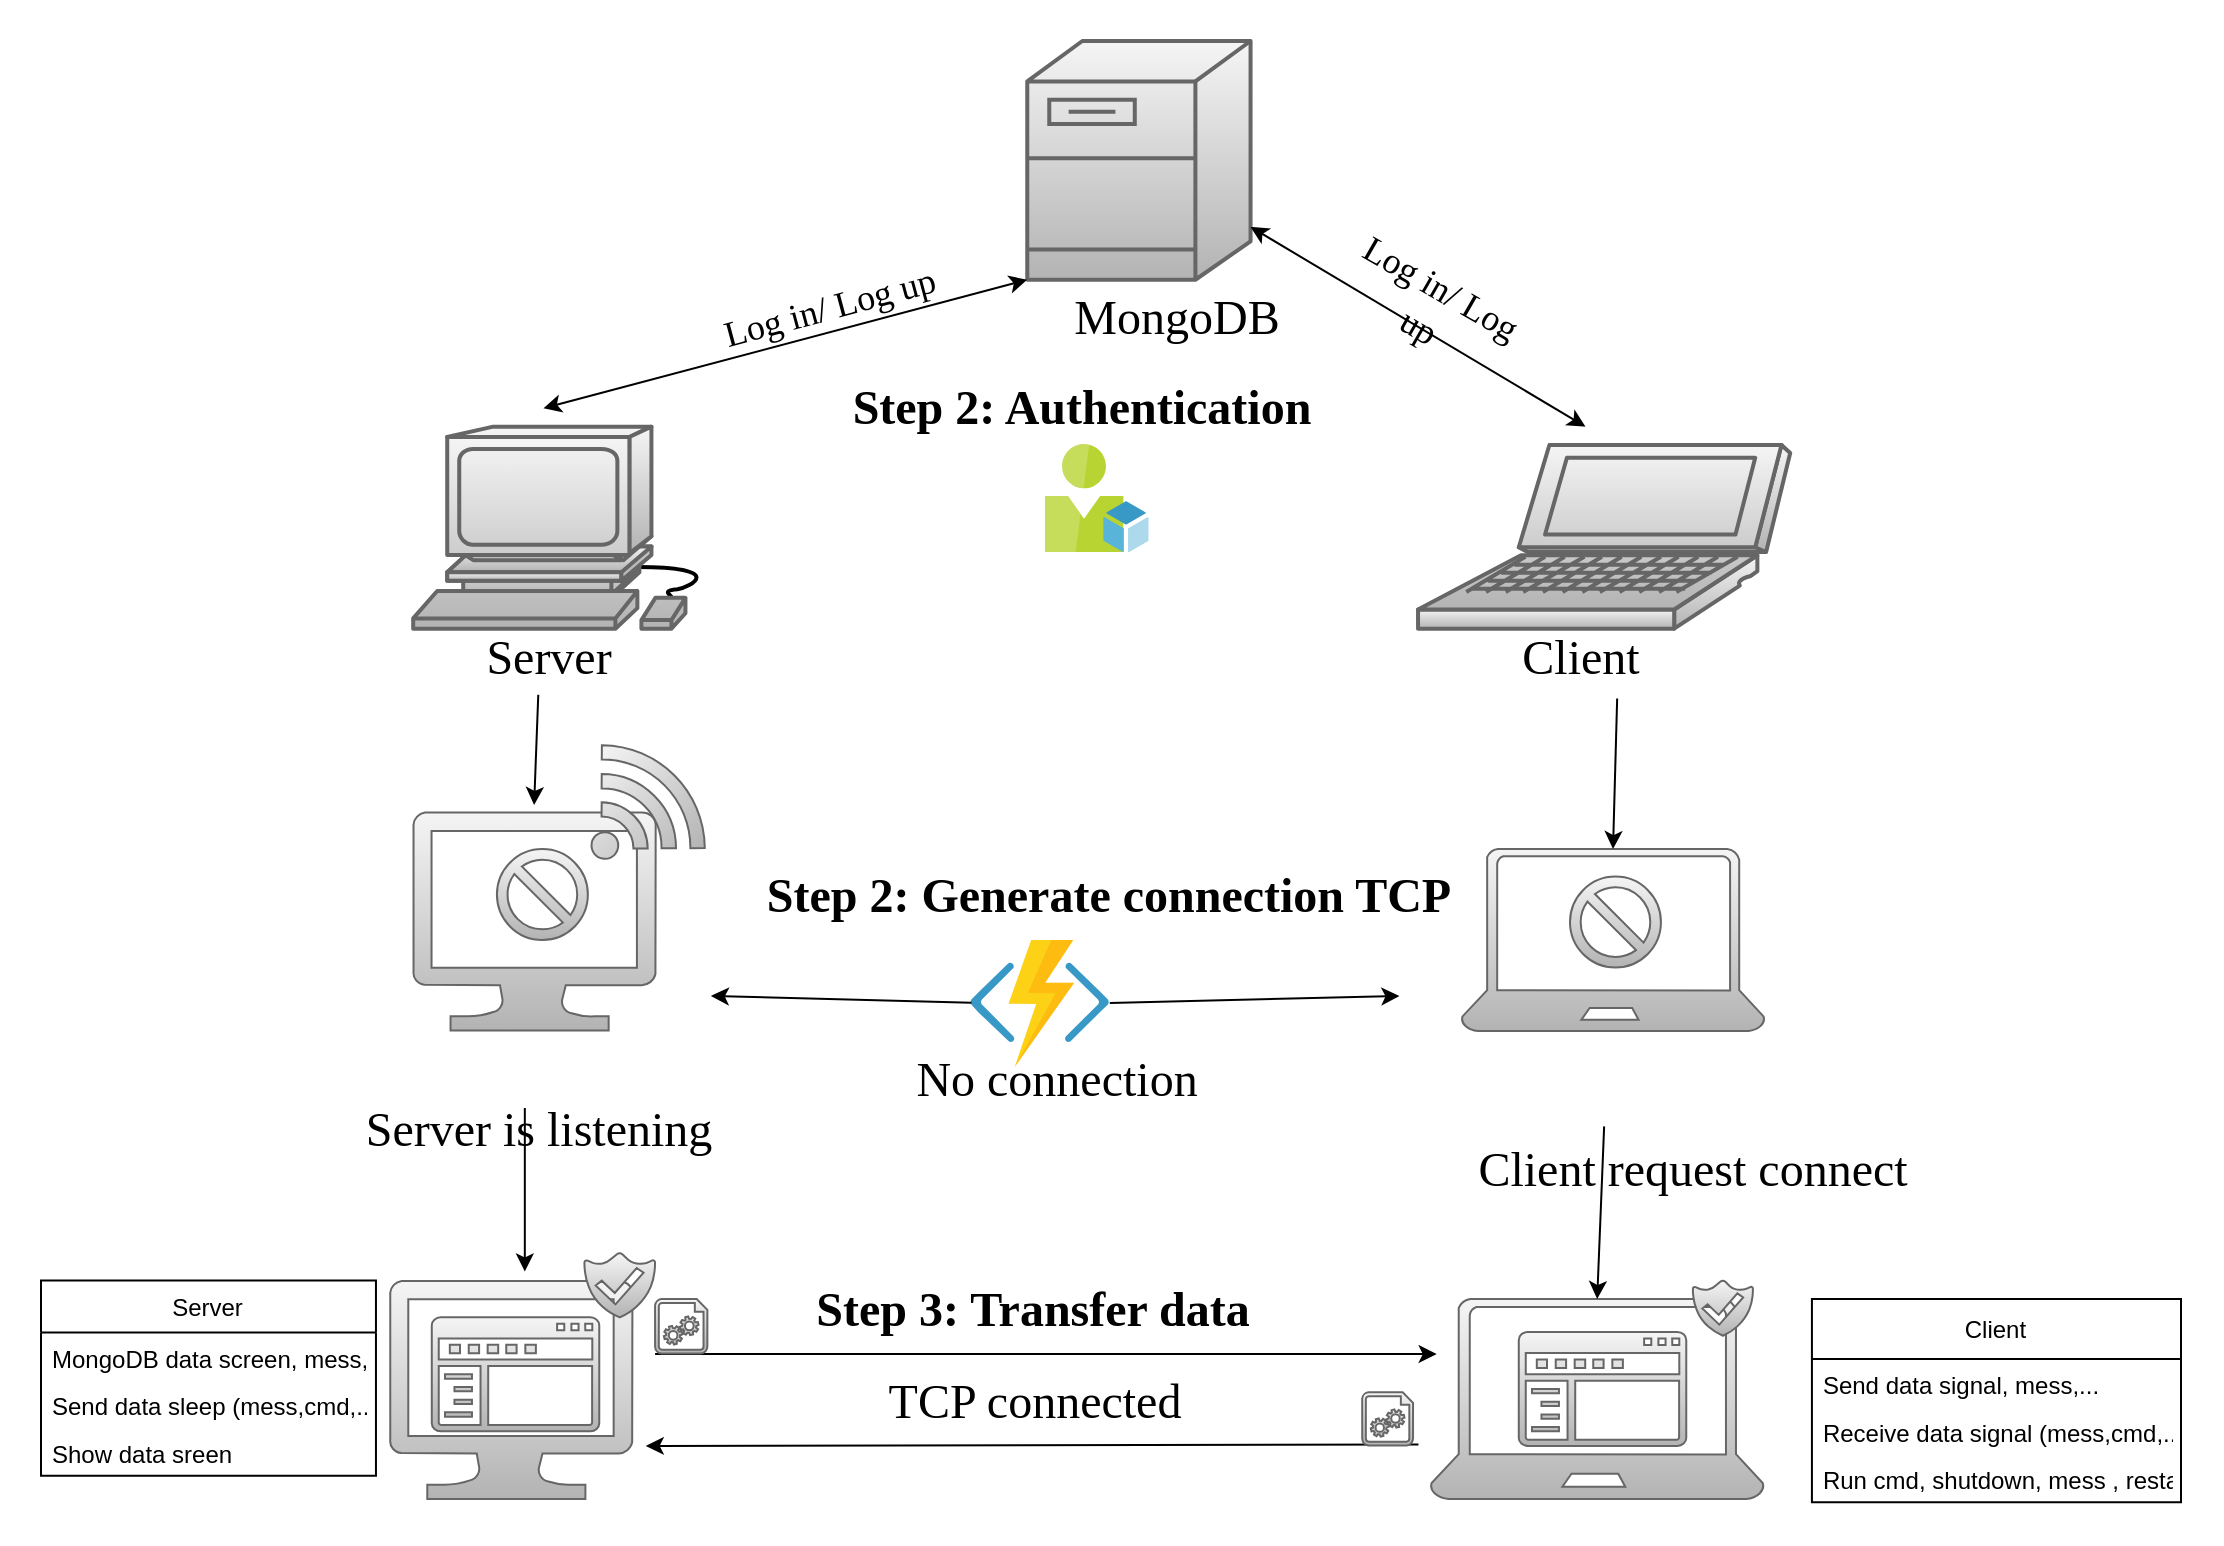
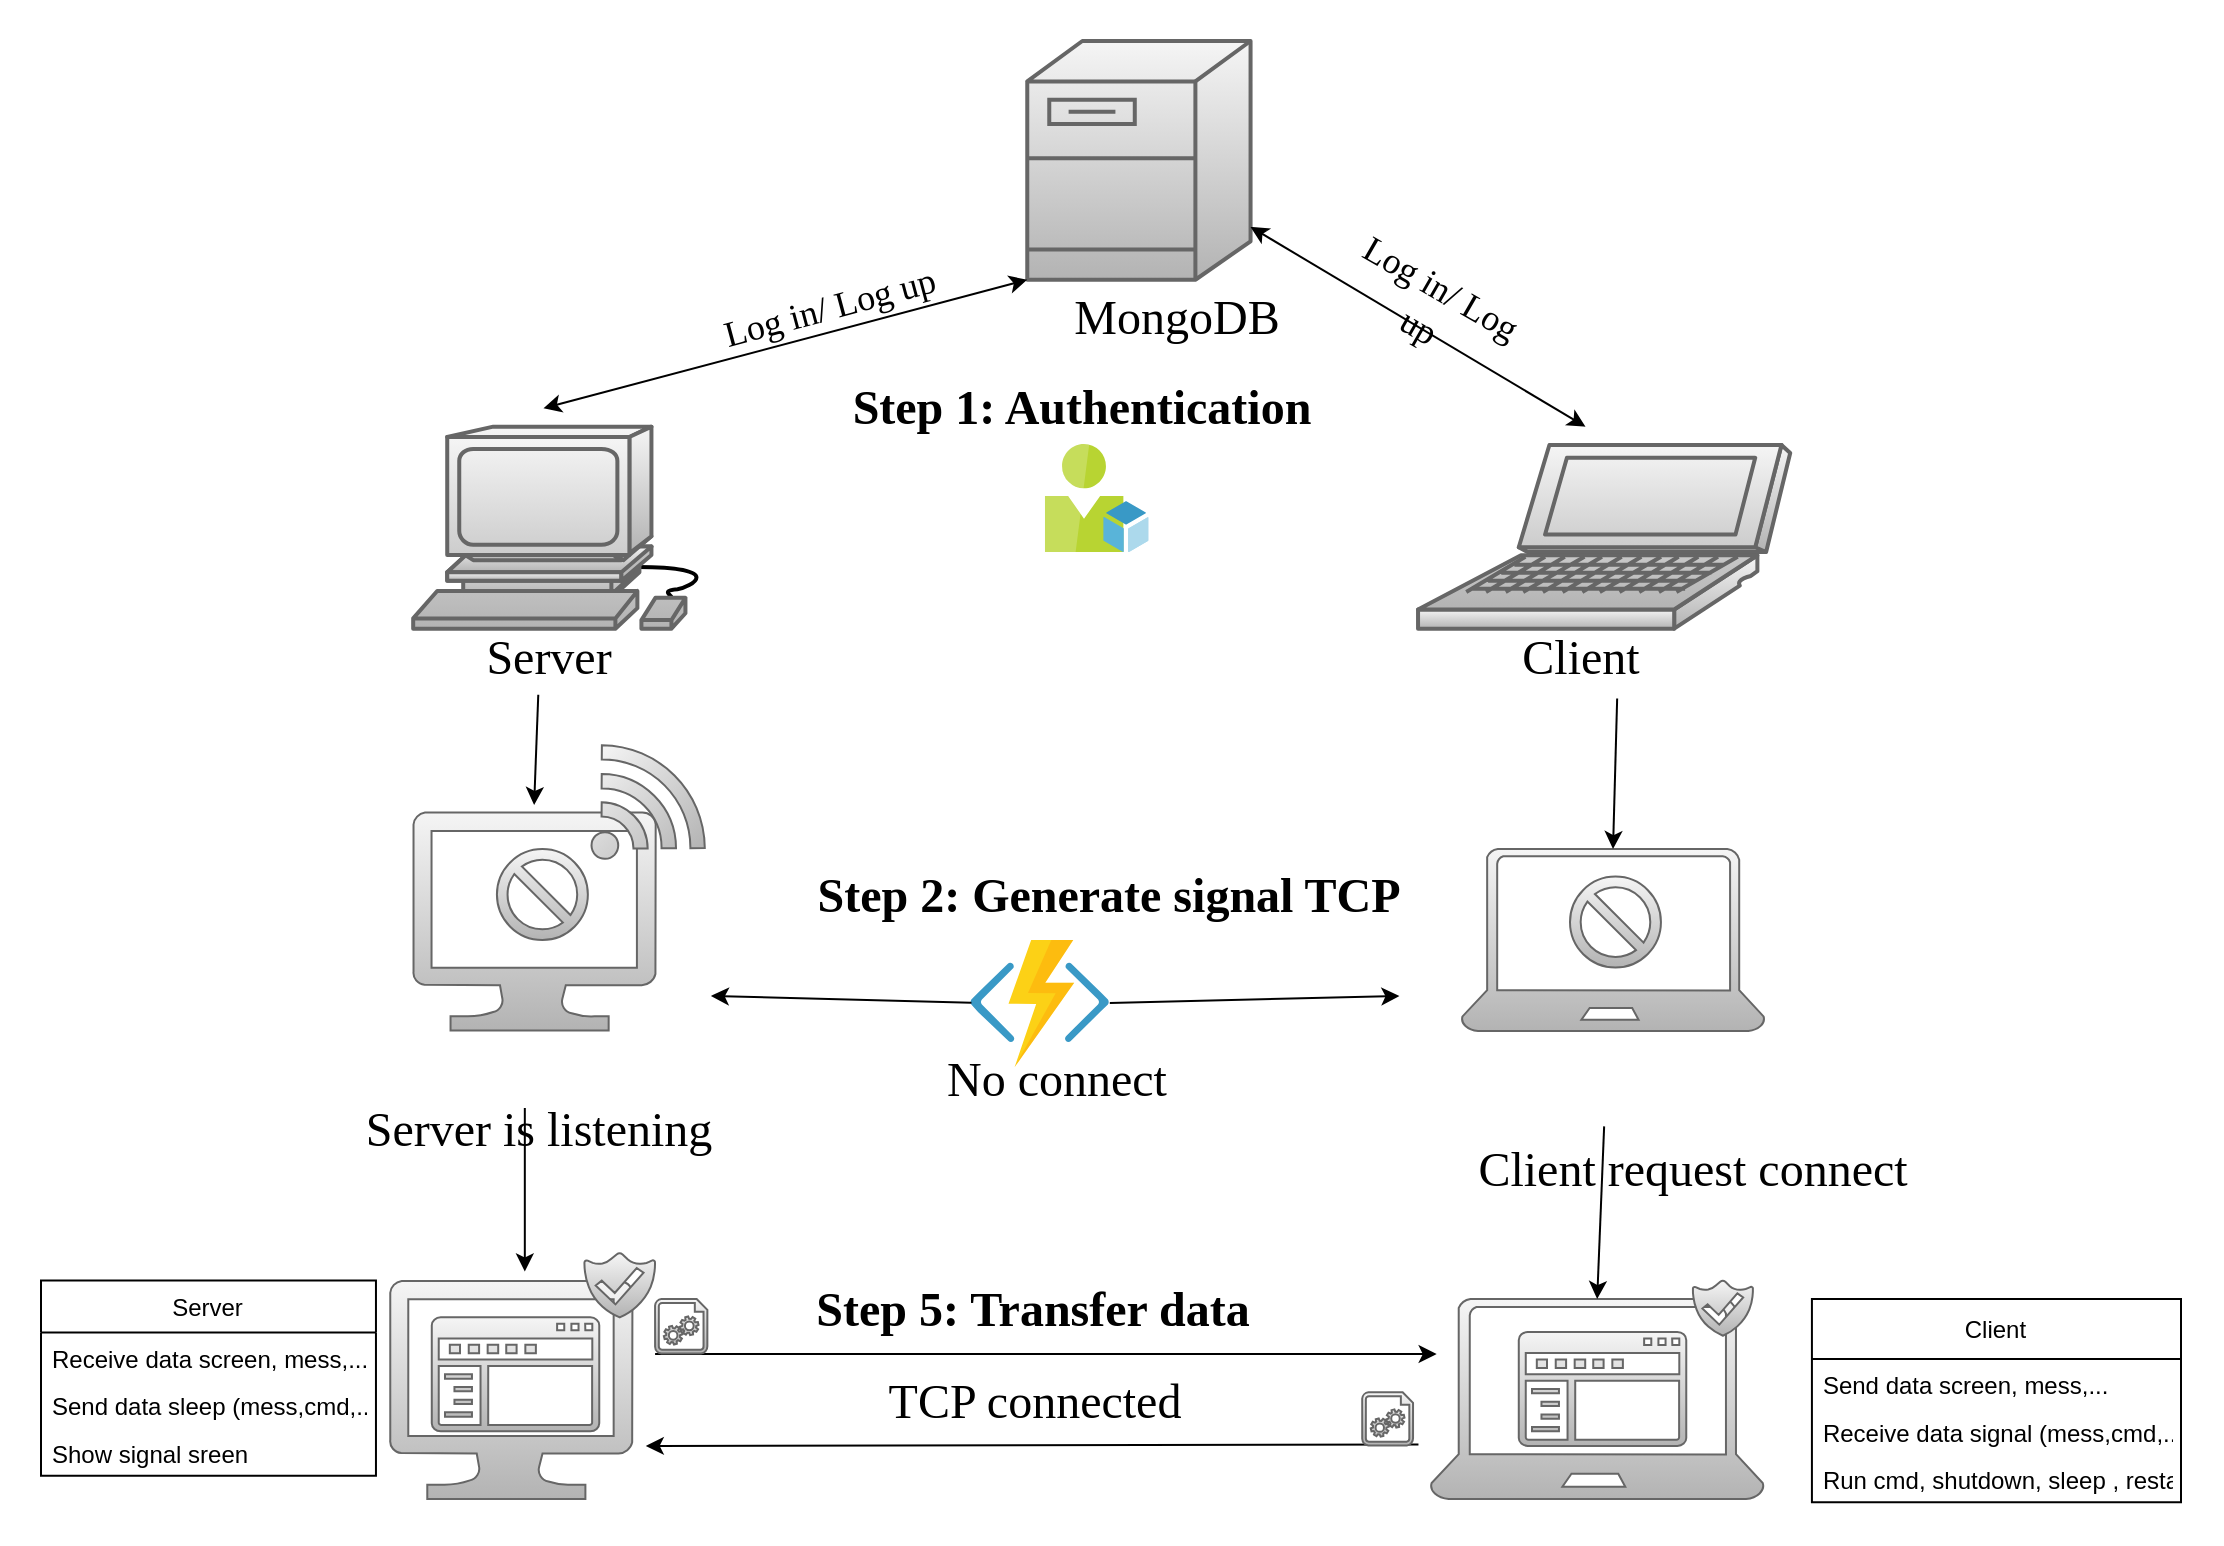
node "Step 2: Authentication": label "Step 2: Authentication" -> "Step 1: Authentication"
node "Step 2: Generate connection TCP": label "Step 2: Generate connection TCP" -> "Step 2: Generate signal TCP"
node "No connection": label "No connection" -> "No connect"
node "Step 3: Transfer data": label "Step 3: Transfer data" -> "Step 5: Transfer data"
node "MongoDB data screen, mess,...": label "MongoDB data screen, mess,..." -> "Receive data screen, mess,..."
node "Send data signal, mess,...": label "Send data signal, mess,..." -> "Send data screen, mess,..."
node "Show data sreen": label "Show data sreen" -> "Show signal sreen"
node "Run cmd, shutdown, mess , restart": label "Run cmd, shutdown, mess , restart" -> "Run cmd, shutdown, sleep , restart"
